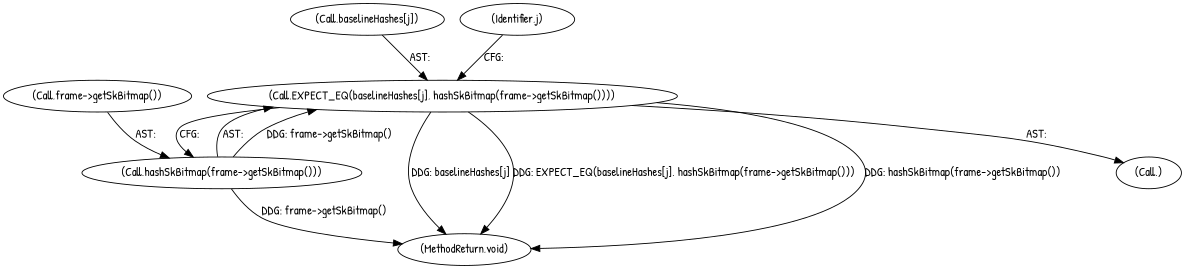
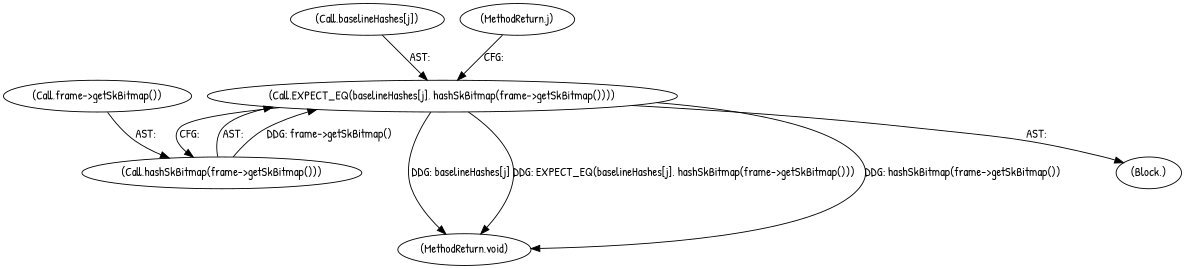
node "(Identifier,j)": label "(Identifier,j)" -> "(MethodReturn,j)"
node "(Call,)": label "(Call,)" -> "(Block,)"
edge "(Call,hashSkBitmap(frame->getSkBitmap()))" -> "(MethodReturn,void)": removed, label "DDG: frame->getSkBitmap()"
